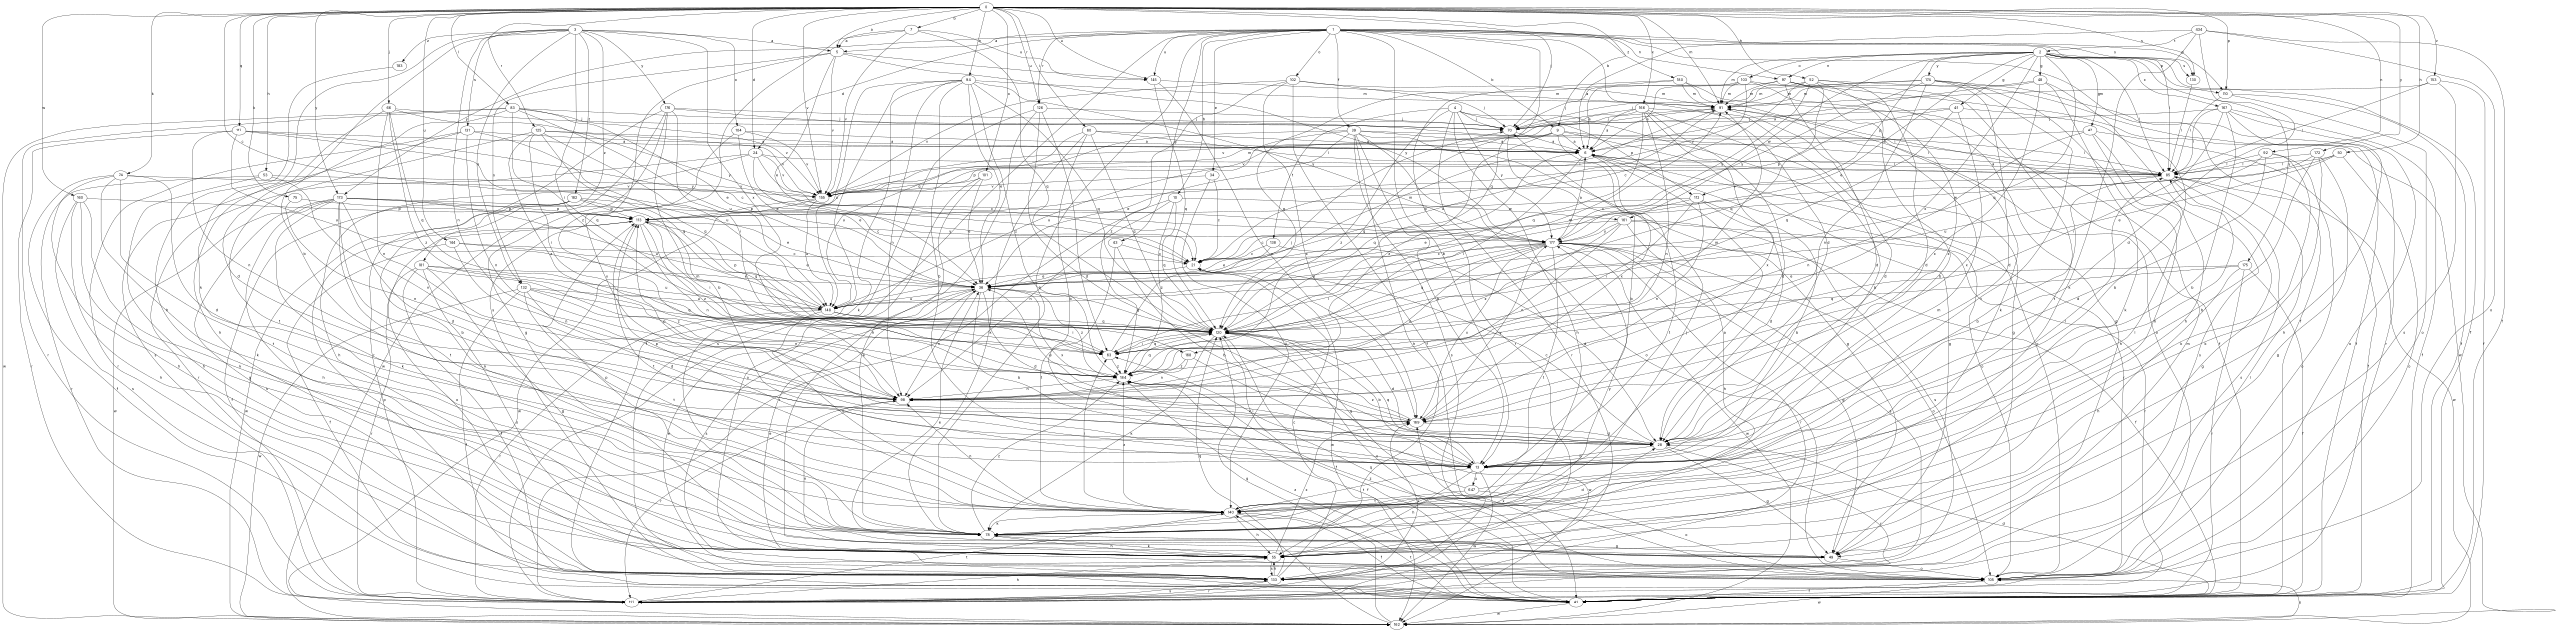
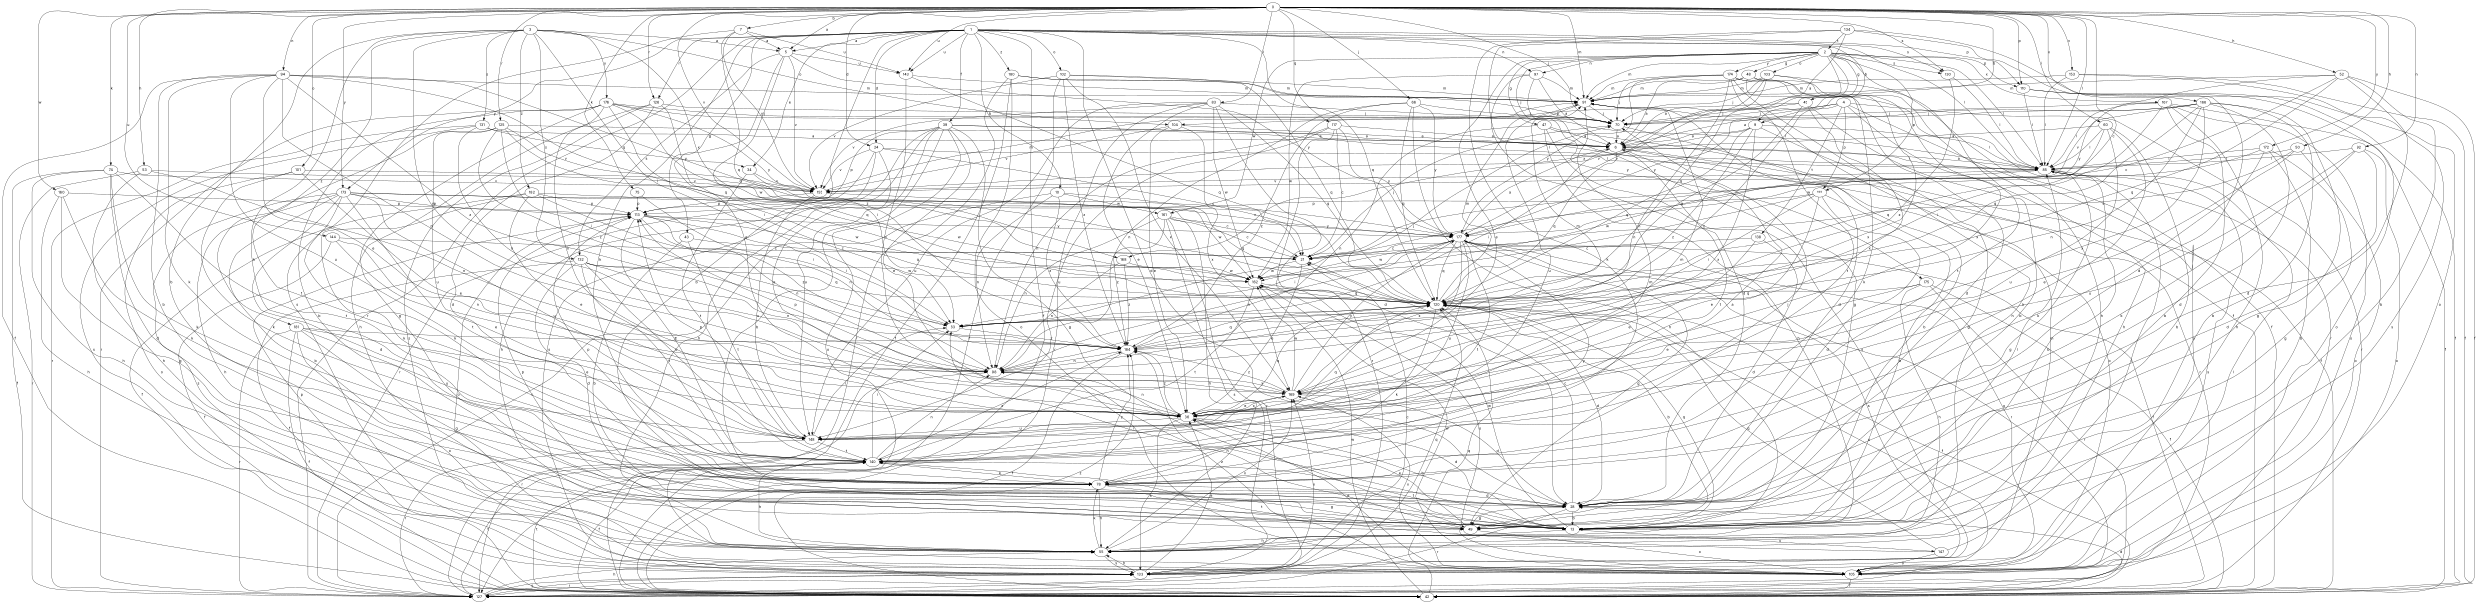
edge "0" -> "85": added, label "l"
node "434": label "434" -> "134"
node "183": removed
node "145": label "145" -> "143"
edge "21" -> "70": added, label "j"
edge "103" -> "155": now "103" -> "177"
edge "45" -> "113": now "45" -> "104"
edge "176" -> "177": added, label "y"
edge "182" -> "63": label "m" -> "i"
edge "131" -> "120": now "131" -> "34"
edge "130" -> "184": added, label "z"
edge "169" -> "162": added, label "w"
edge "63" -> "120": removed, label "q"
edge "176" -> "169": added, label "x"
edge "112" -> "98": now "112" -> "162"
edge "97" -> "78": removed, label "k"
node "647": label "647" -> "147"
edge "160" -> "133": removed, label "s"
